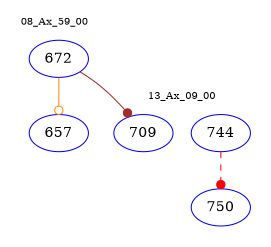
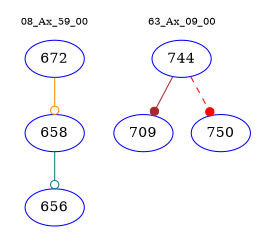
edge "672" -> "709": now "744" -> "709"
cluster "13_Ax_09_00": label "13_Ax_09_00" -> "63_Ax_09_00"
node "657": label "657" -> "658"
node "656": added
